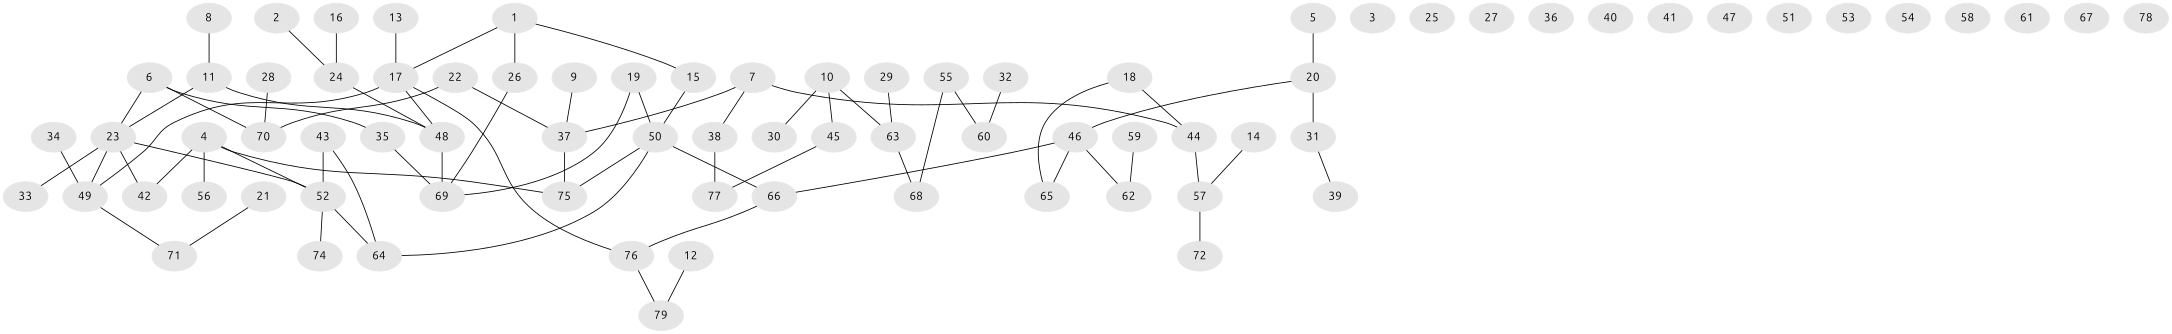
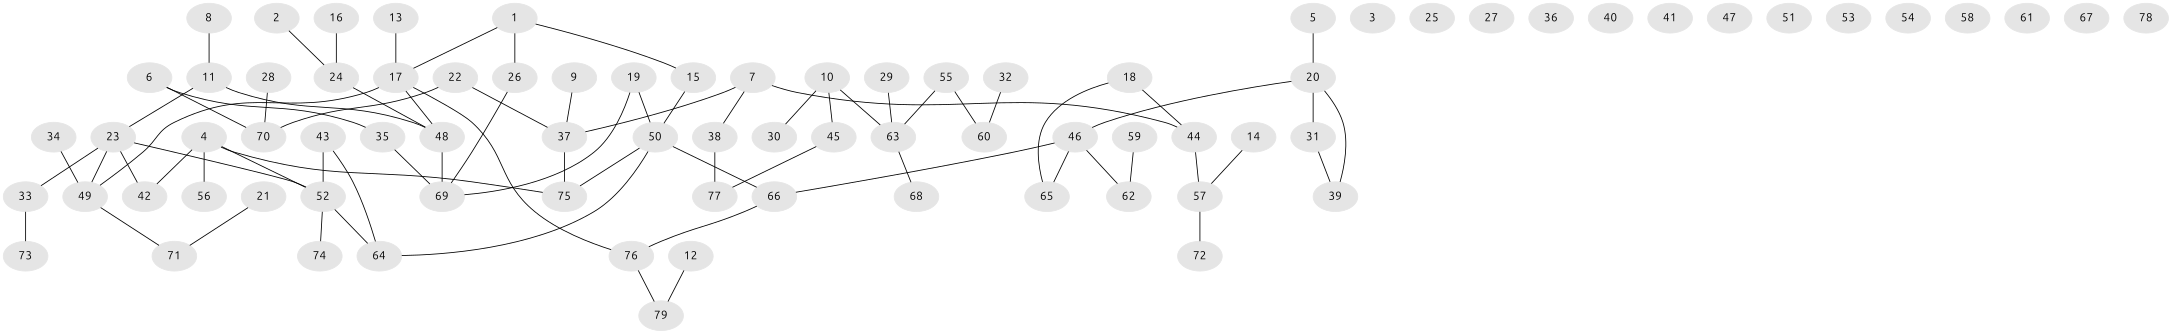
edge "6" -- "23": removed
edge "20" -- "39": added
edge "55" -- "68": now "55" -- "63"
node "73": added
